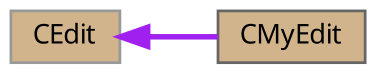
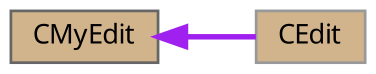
edge "CMyEdit" -> "CEdit": reversed
